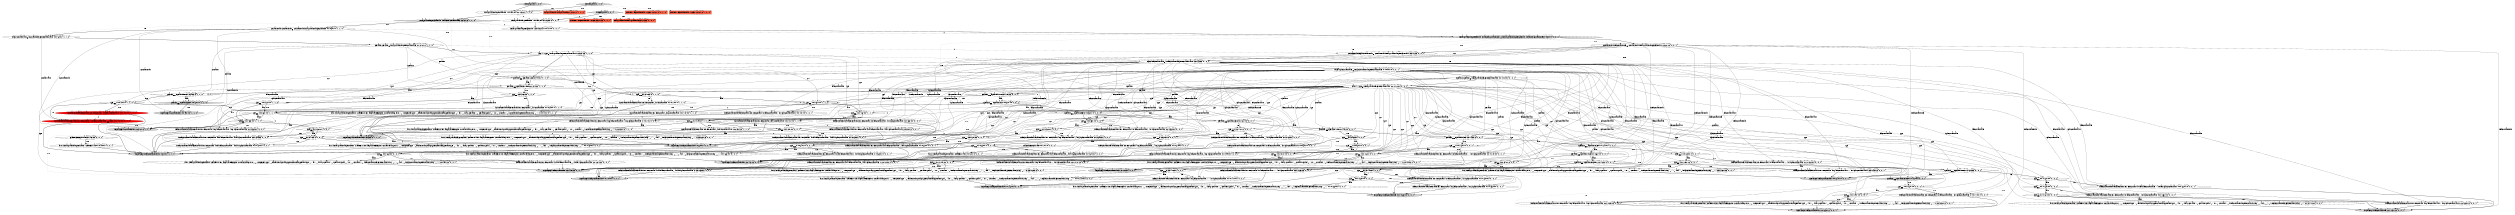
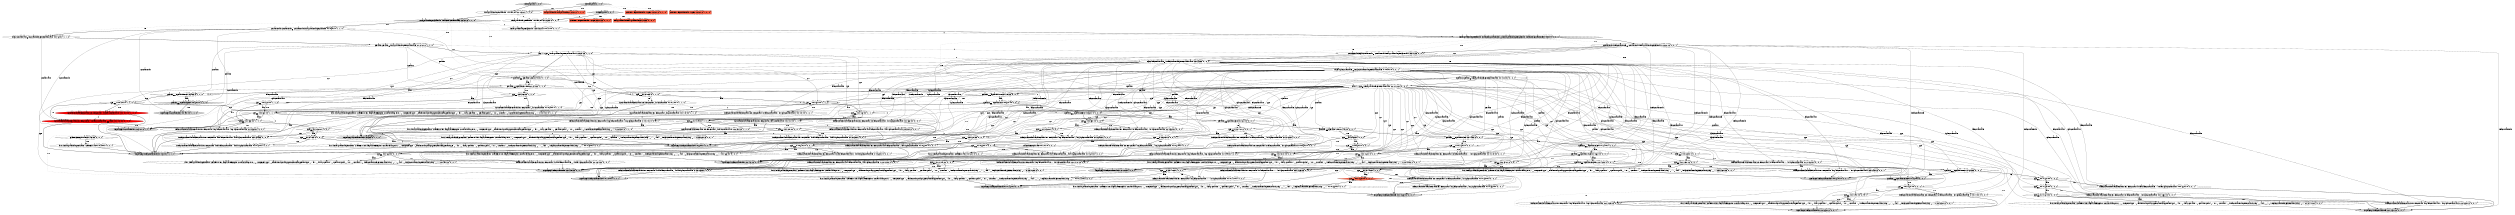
node "type == @@@152@@@['0', '0', '1']": fillcolor white -> tomato
